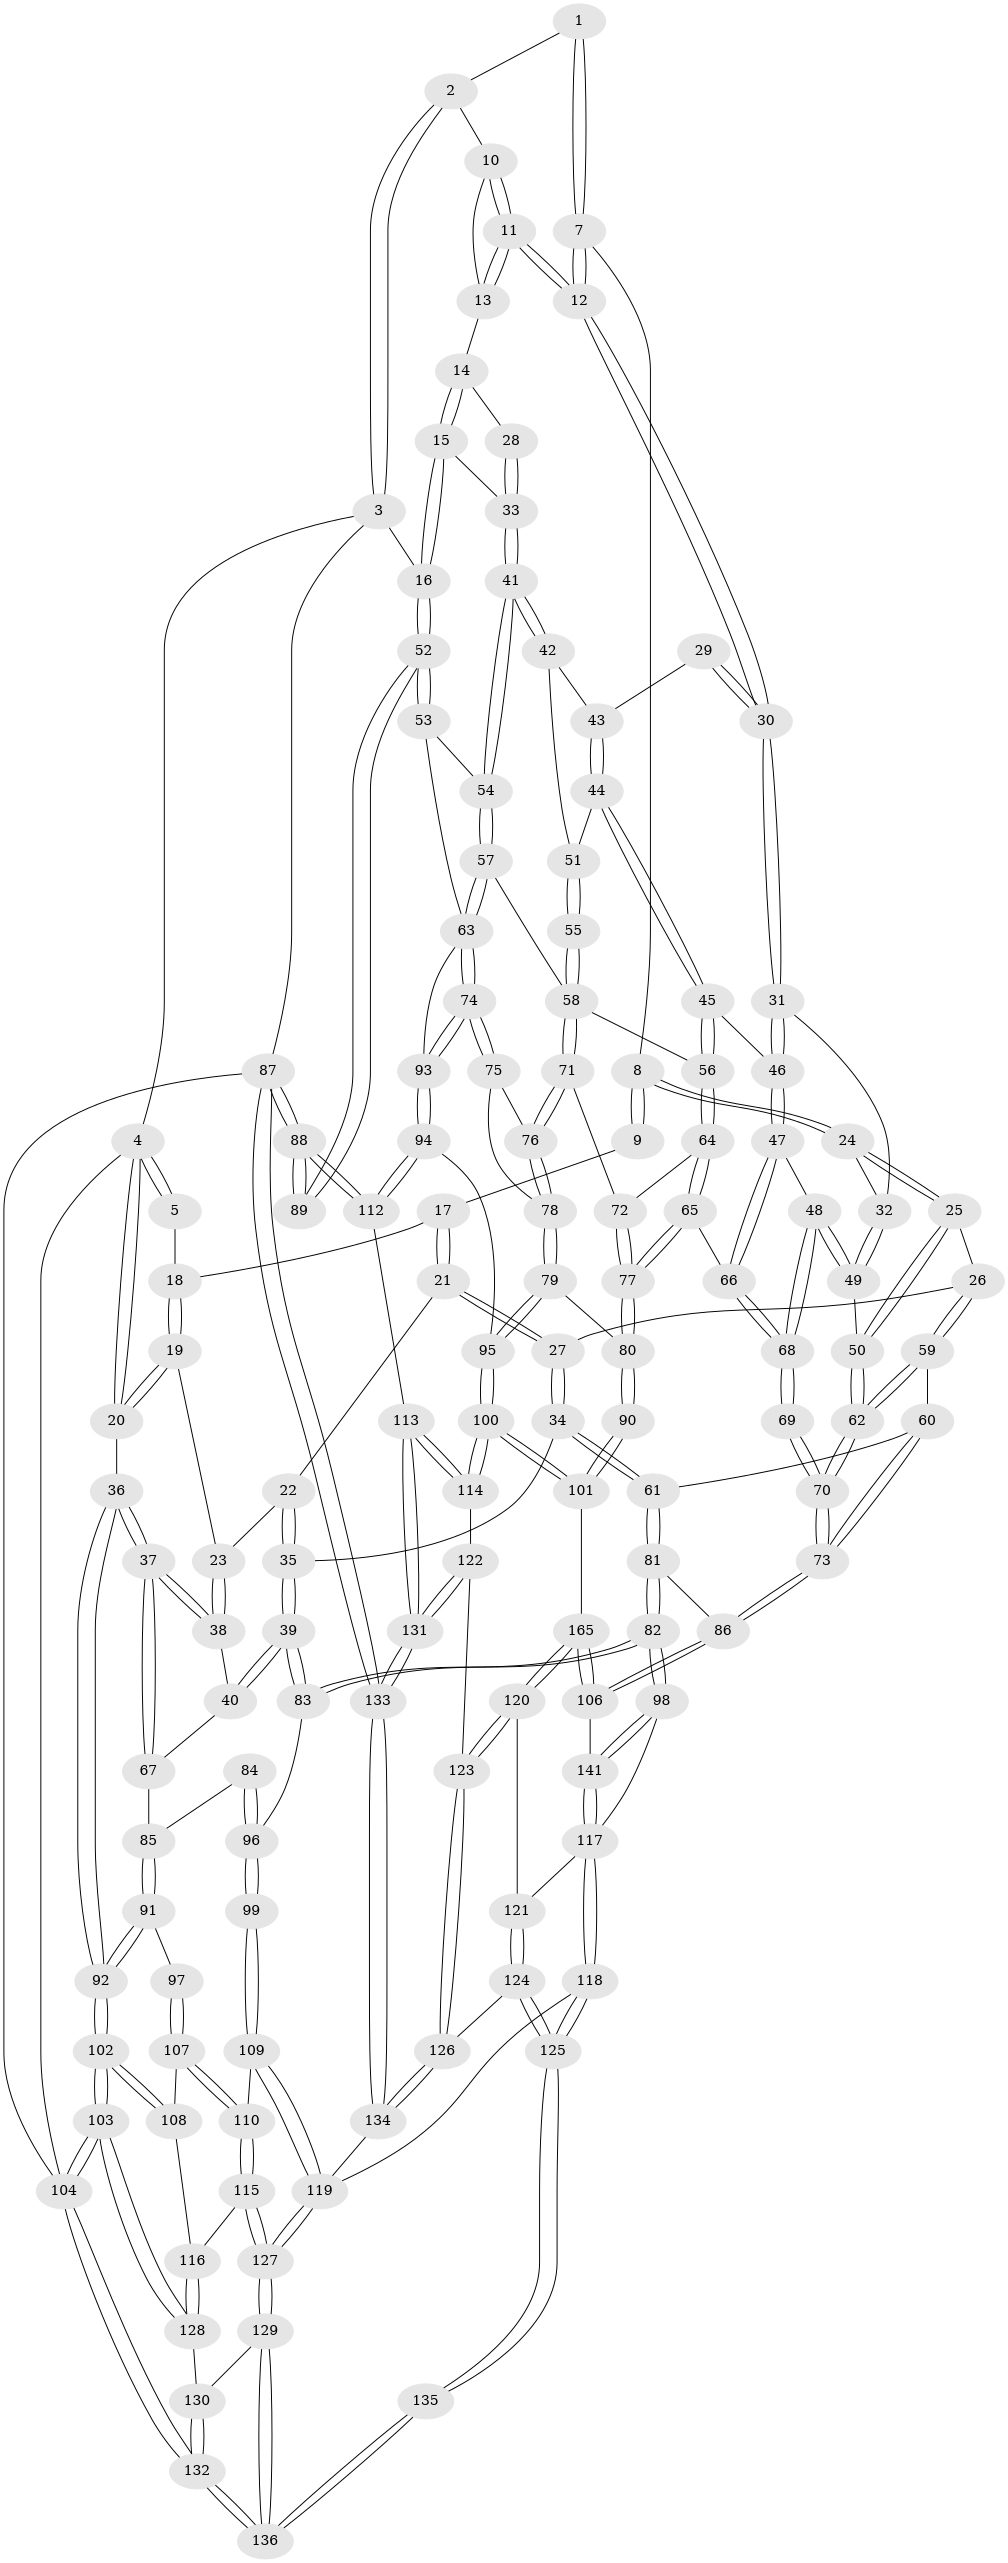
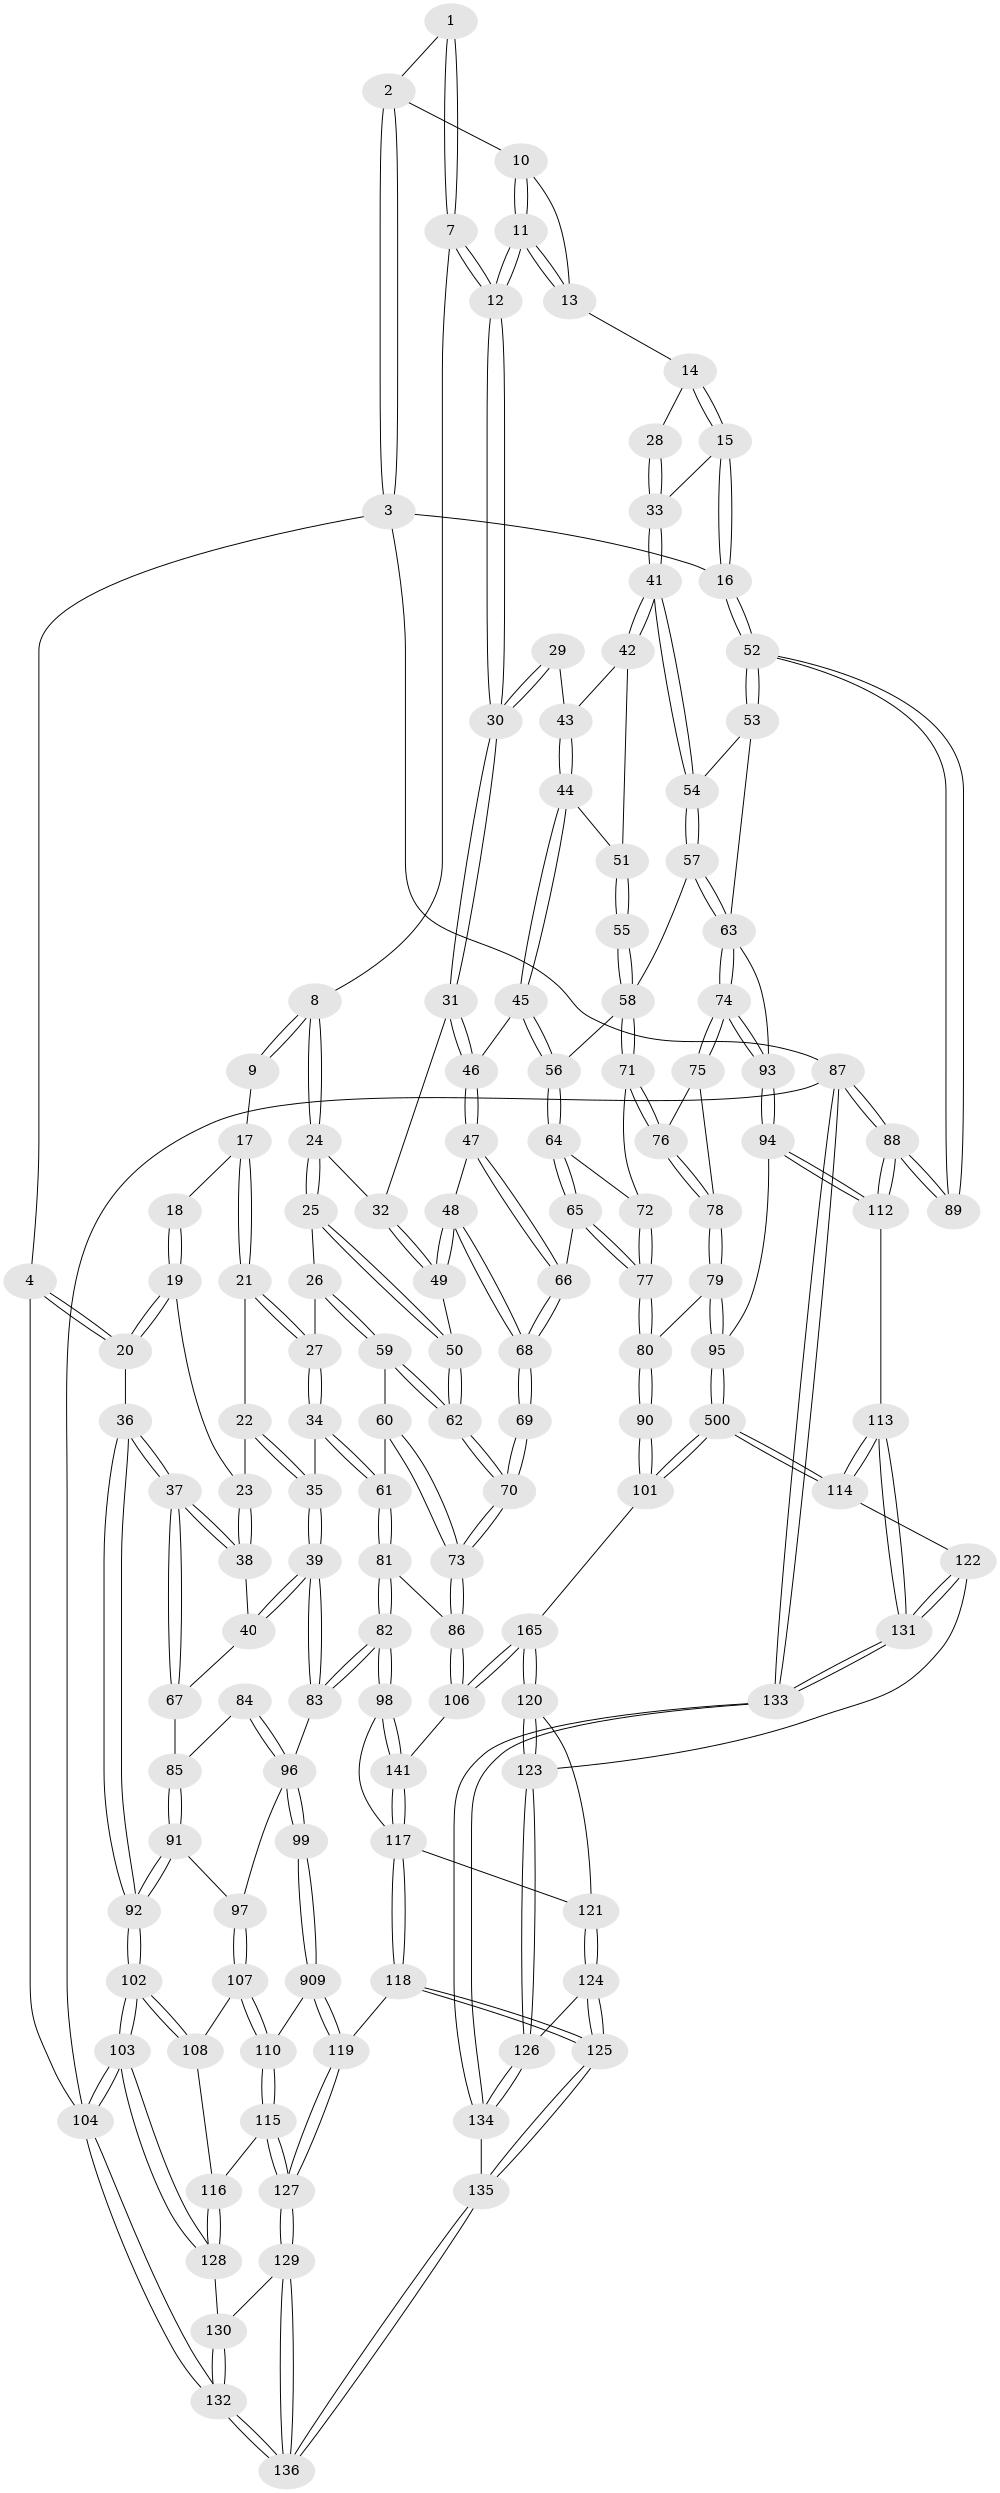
node "5": removed
node "100": label "100" -> "500"
edge "96" -- "97": added
node "109": label "109" -> "909"
edge "134" -- "119": now "134" -- "135"
